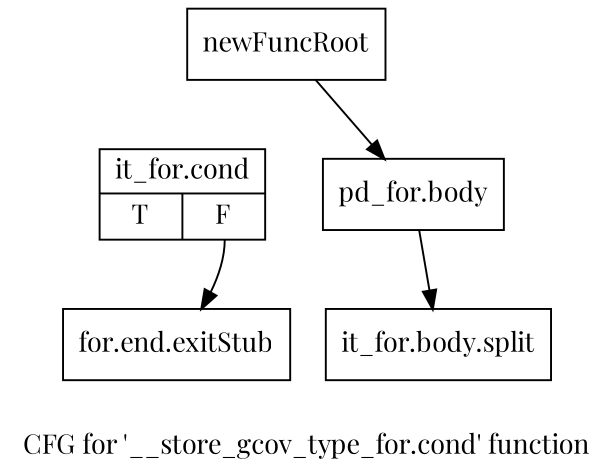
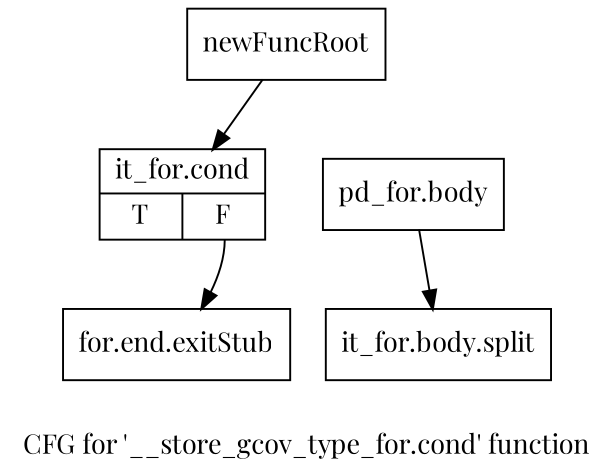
edge "newFuncRoot" -> "pd_for.body": now "newFuncRoot" -> "it_for.cond"
